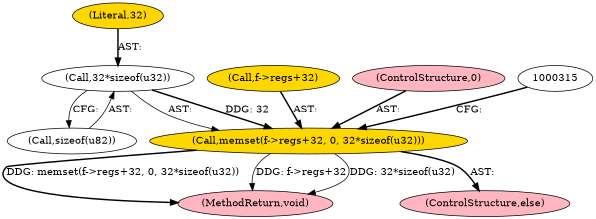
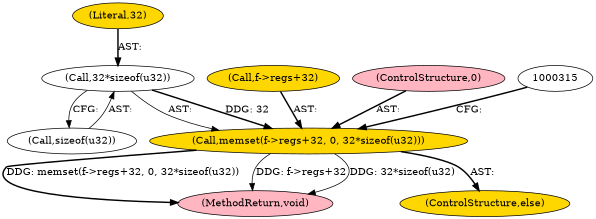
node "(Call,sizeof(u82))": label "(Call,sizeof(u82))" -> "(Call,sizeof(u32))"
node "(ControlStructure,else)": fillcolor lightpink -> gold
